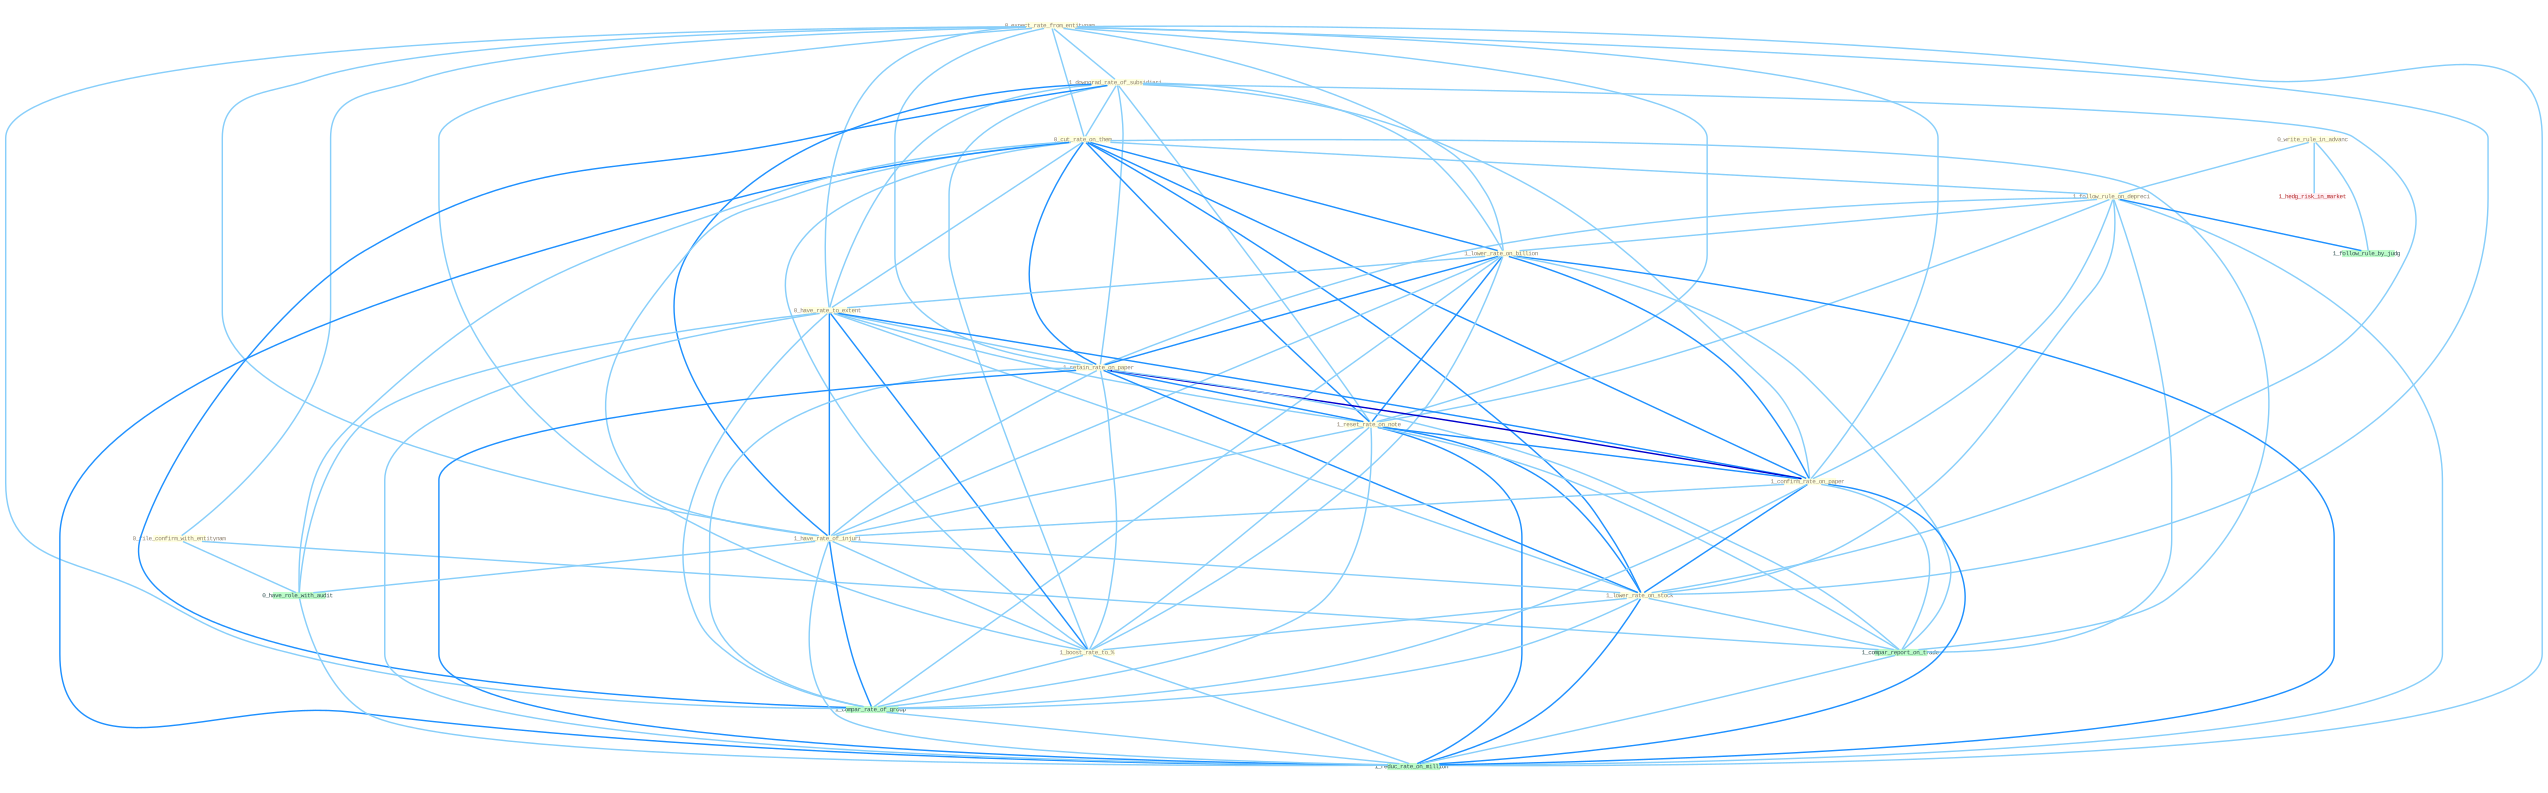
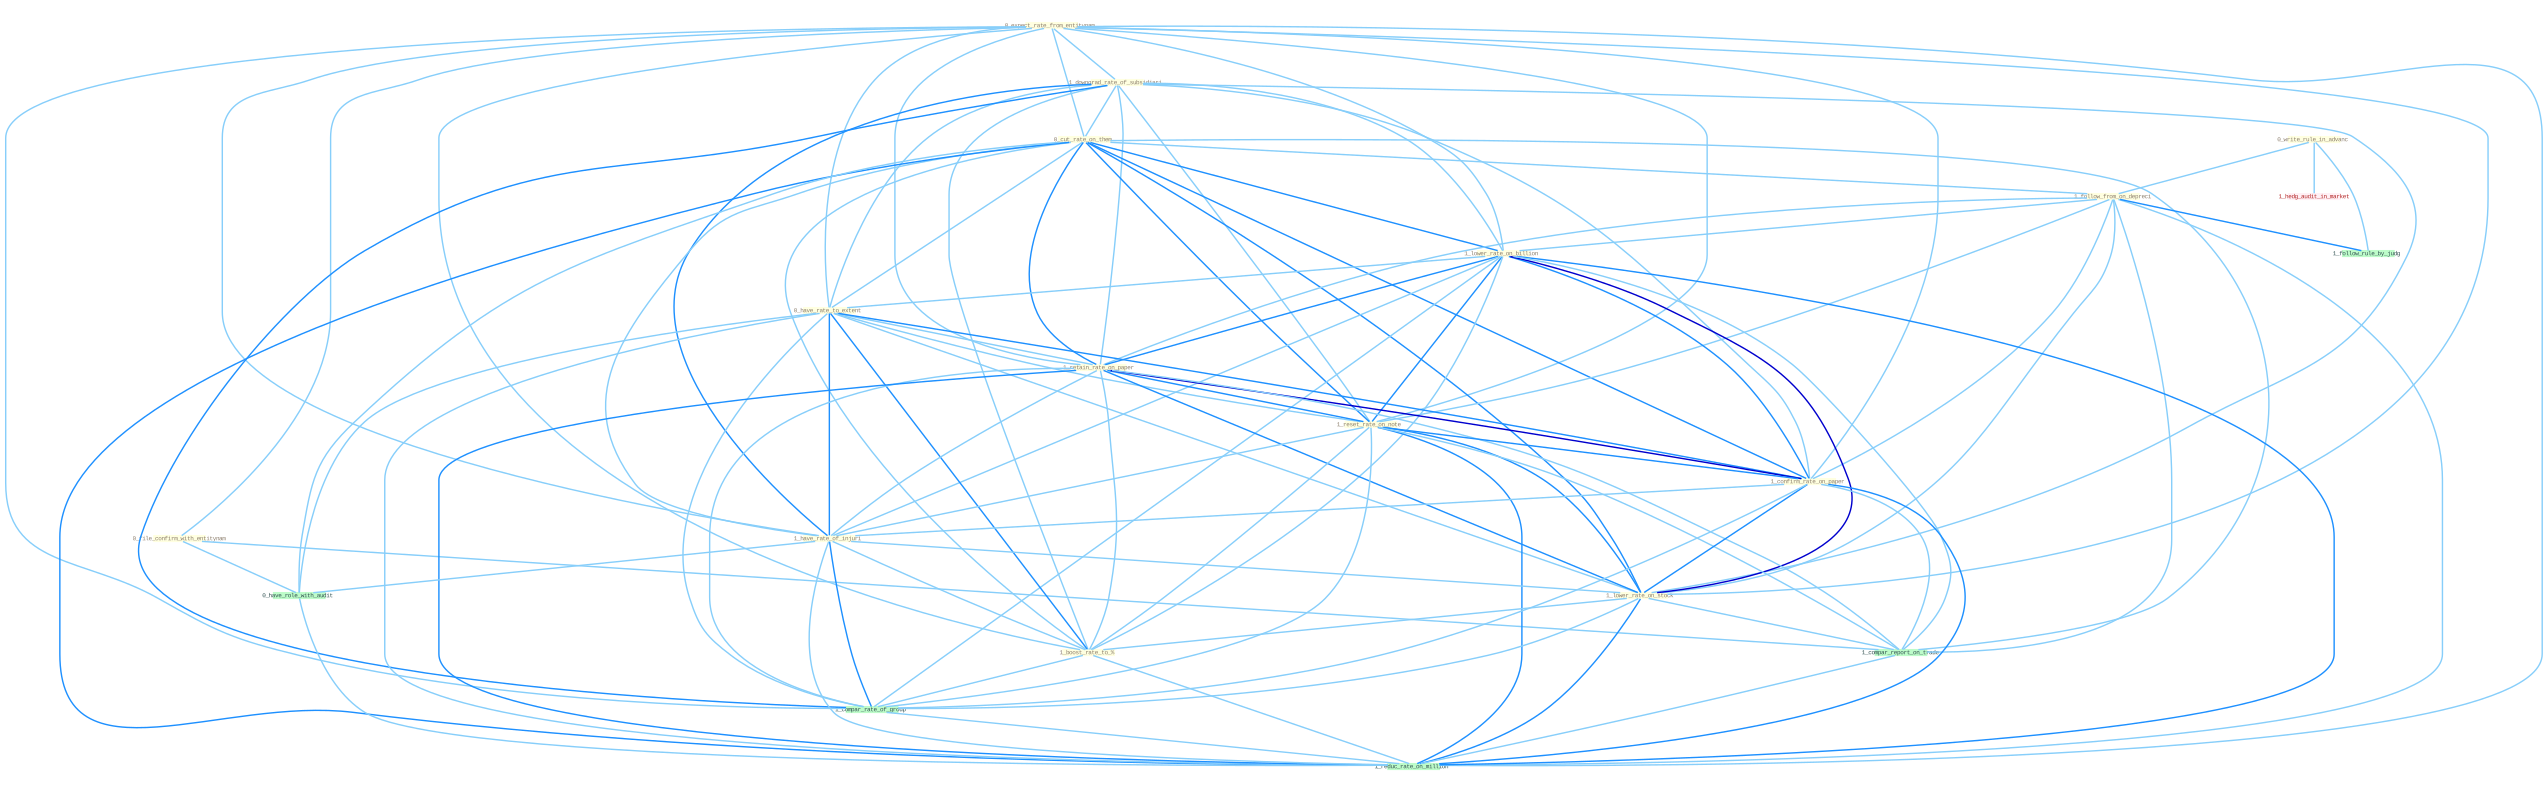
node "1_follow_rule_on_depreci": label "1_follow_rule_on_depreci" -> "1_follow_from_on_depreci"
node "1_hedg_risk_in_market": label "1_hedg_risk_in_market" -> "1_hedg_audit_in_market"
edge "1_lower_rate_on_billion" -- "1_lower_rate_on_stock": added
